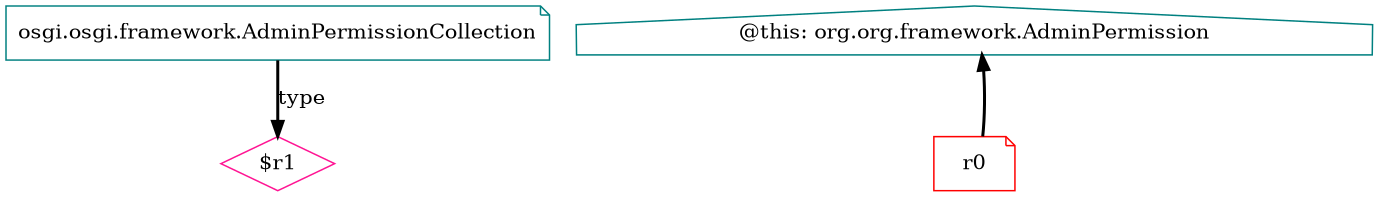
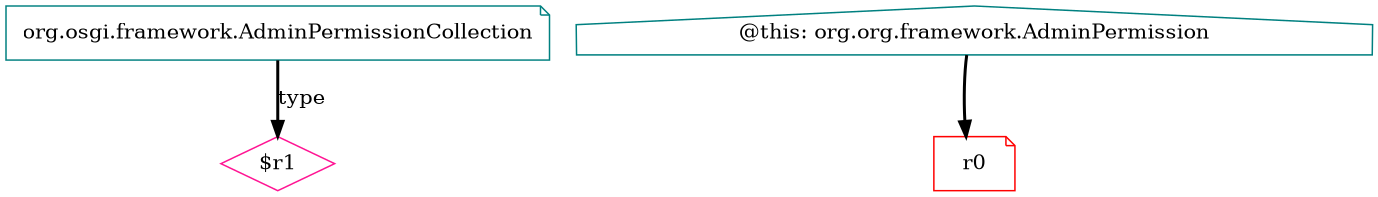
node "osgi.osgi.framework.AdminPermissionCollection": label "osgi.osgi.framework.AdminPermissionCollection" -> "org.osgi.framework.AdminPermissionCollection"
edge "r0" -> "@this: org.org.framework.AdminPermission": reversed
